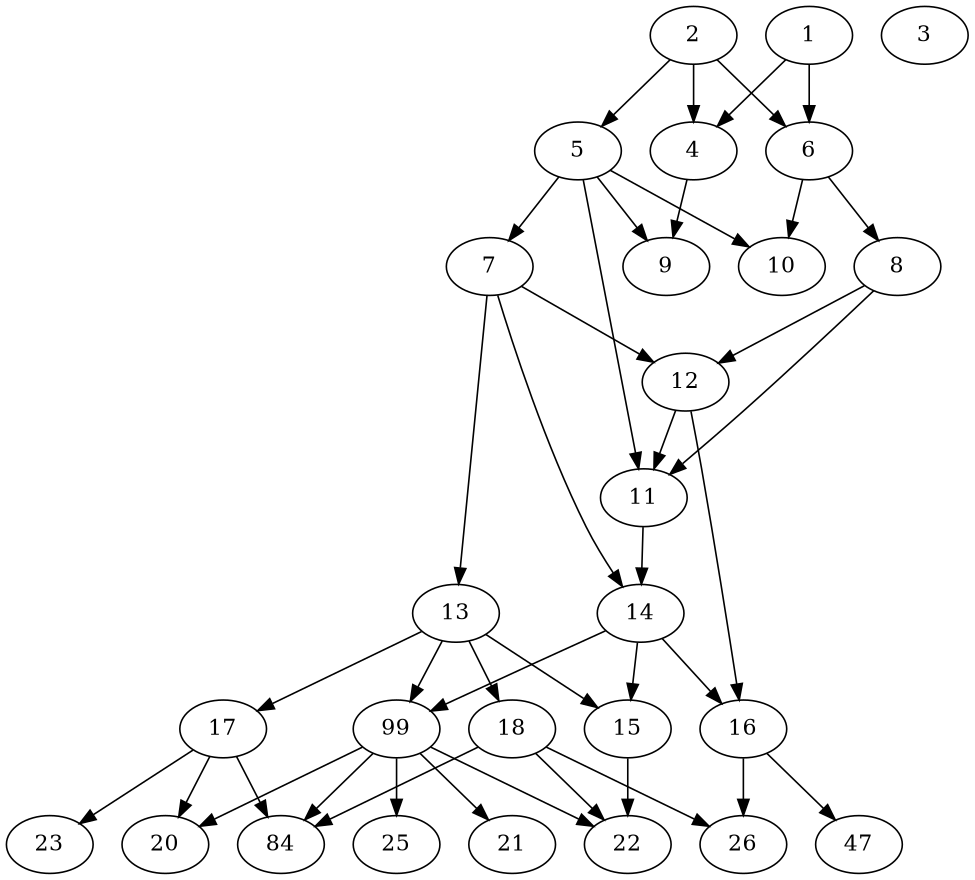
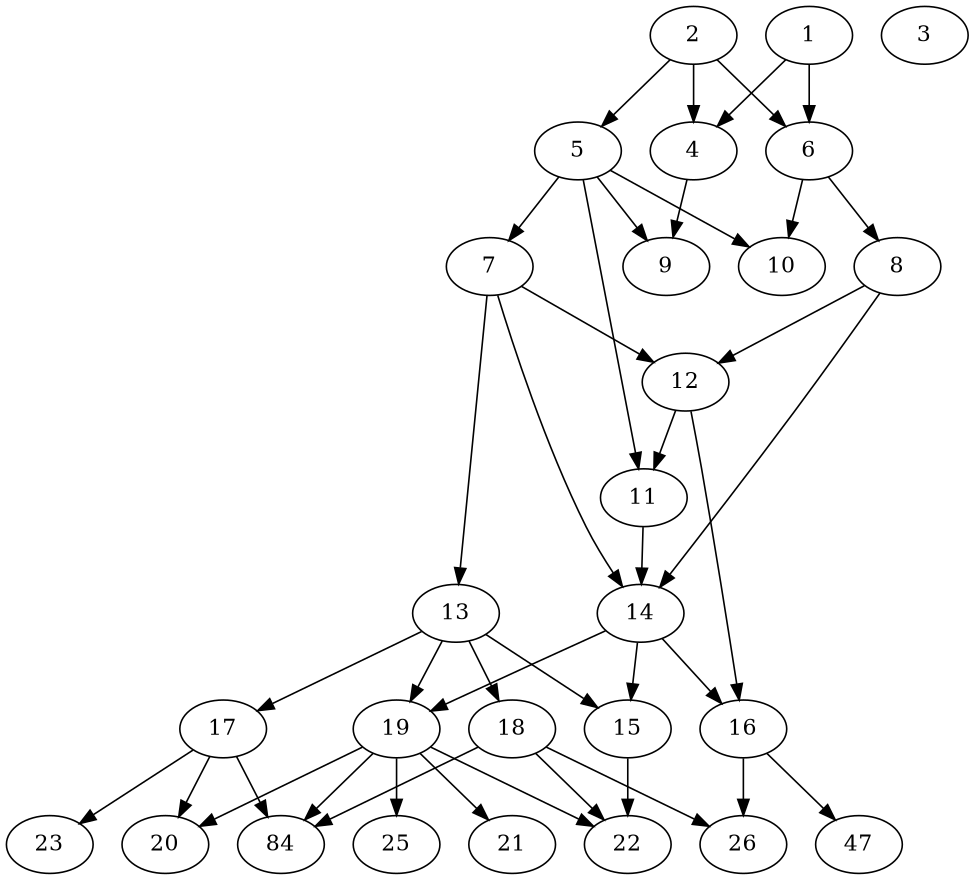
edge "8" -> "11": now "8" -> "14"
node "99": label "99" -> "19"
